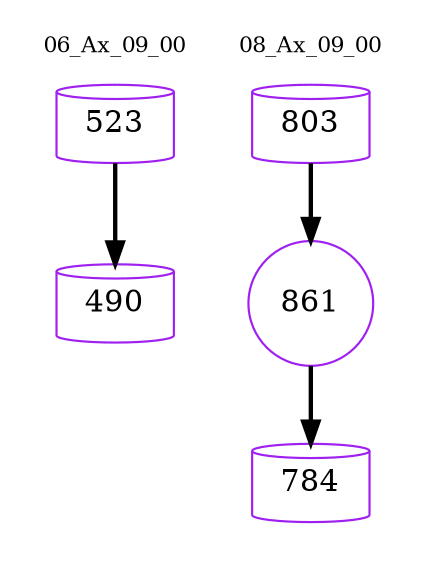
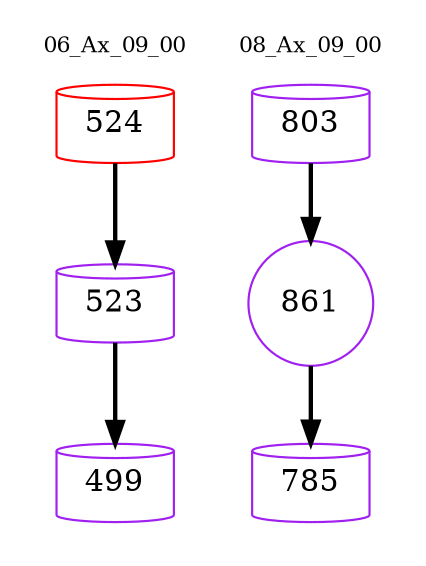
node "524": added
node "490": label "490" -> "499"
node "784": label "784" -> "785"
